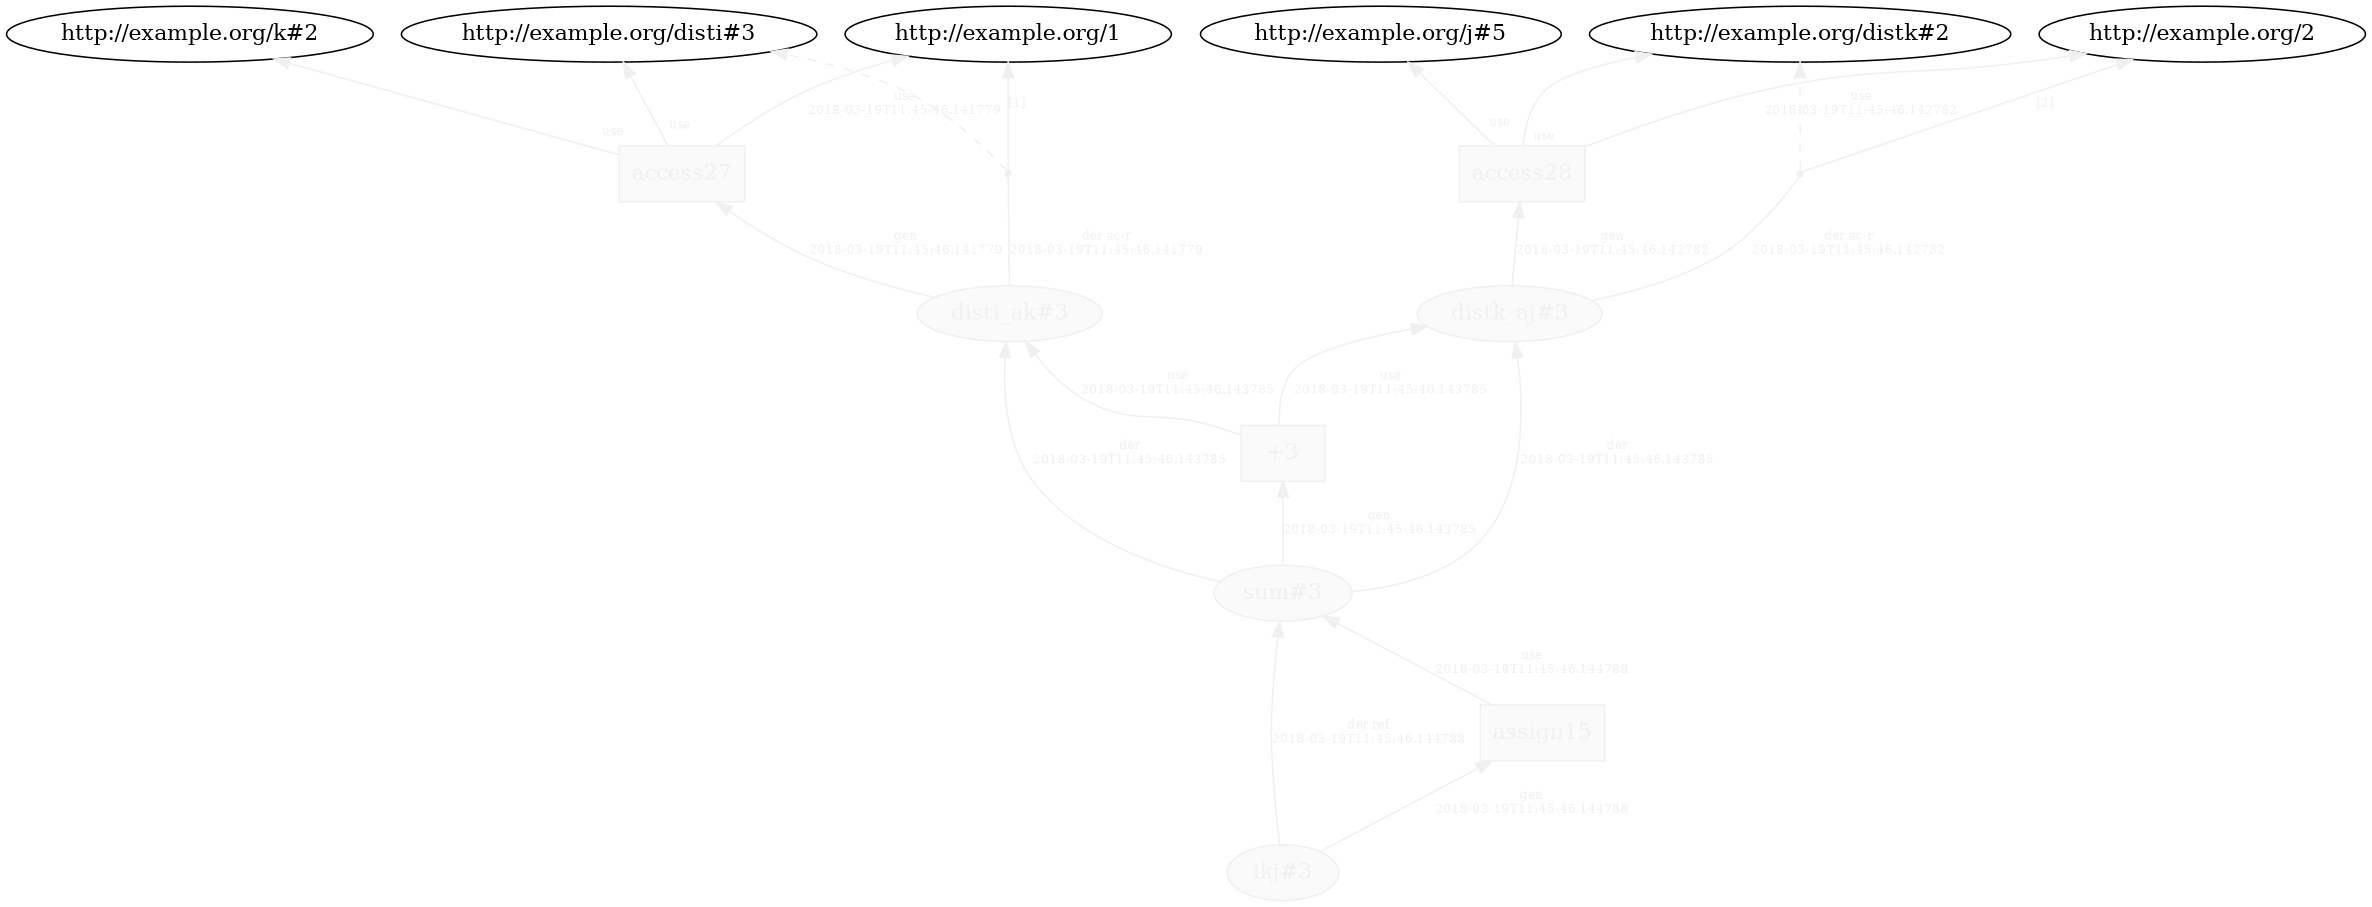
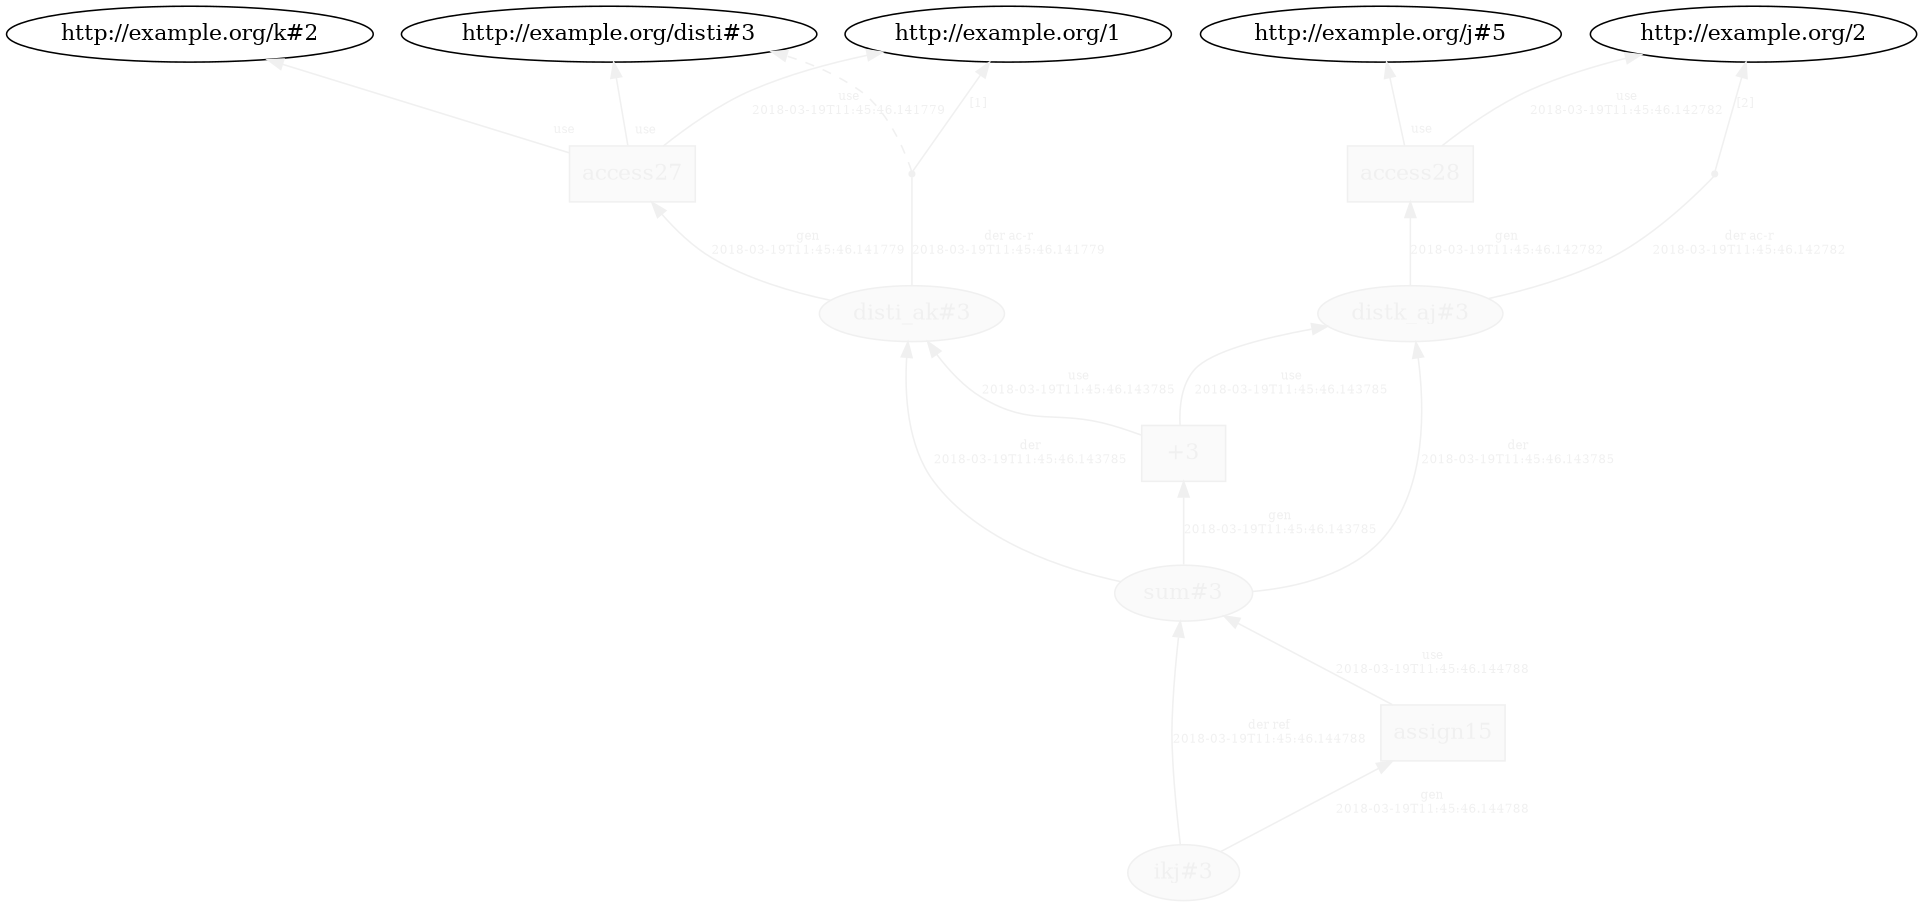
node "http://example.org/distk#2": removed
